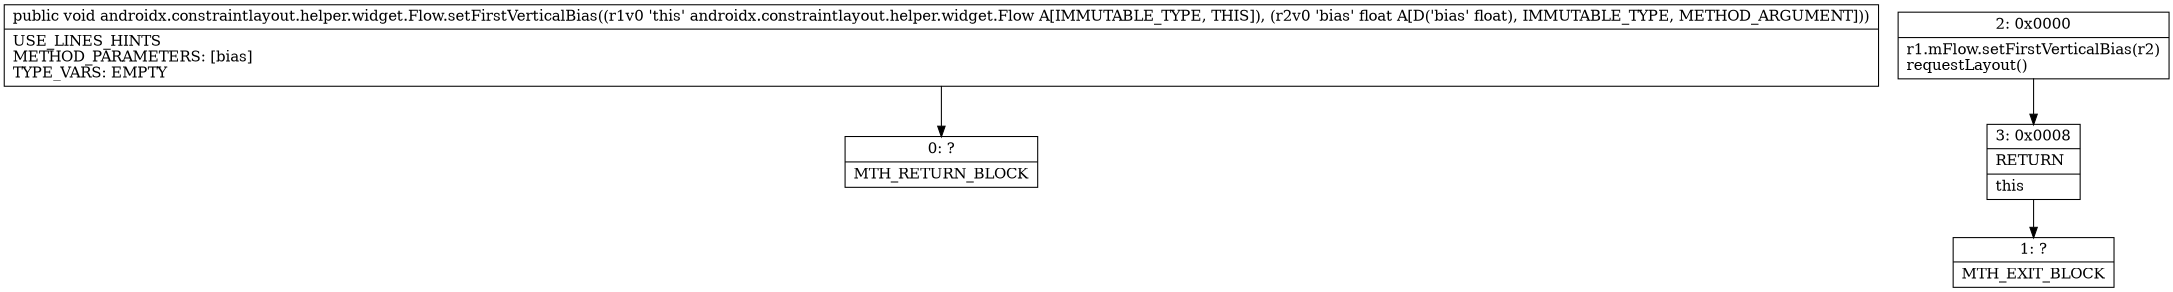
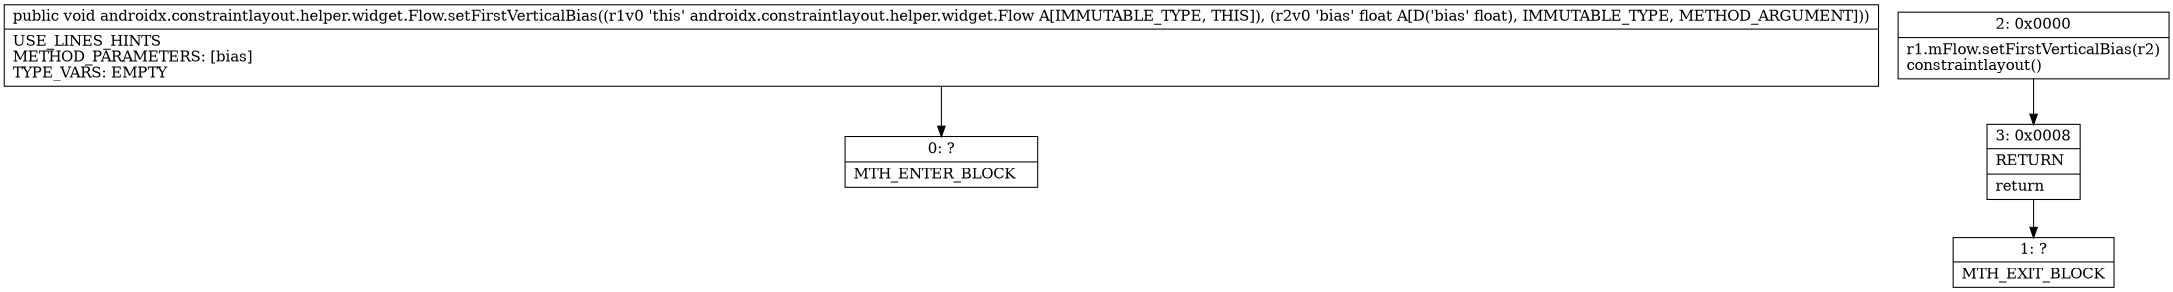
node "2: 0x0000": text "requestLayout()" -> "constraintlayout()"
node "0: ?": text "MTH_RETURN_BLOCK" -> "MTH_ENTER_BLOCK"
node "3: 0x0008": text "this" -> "return"
